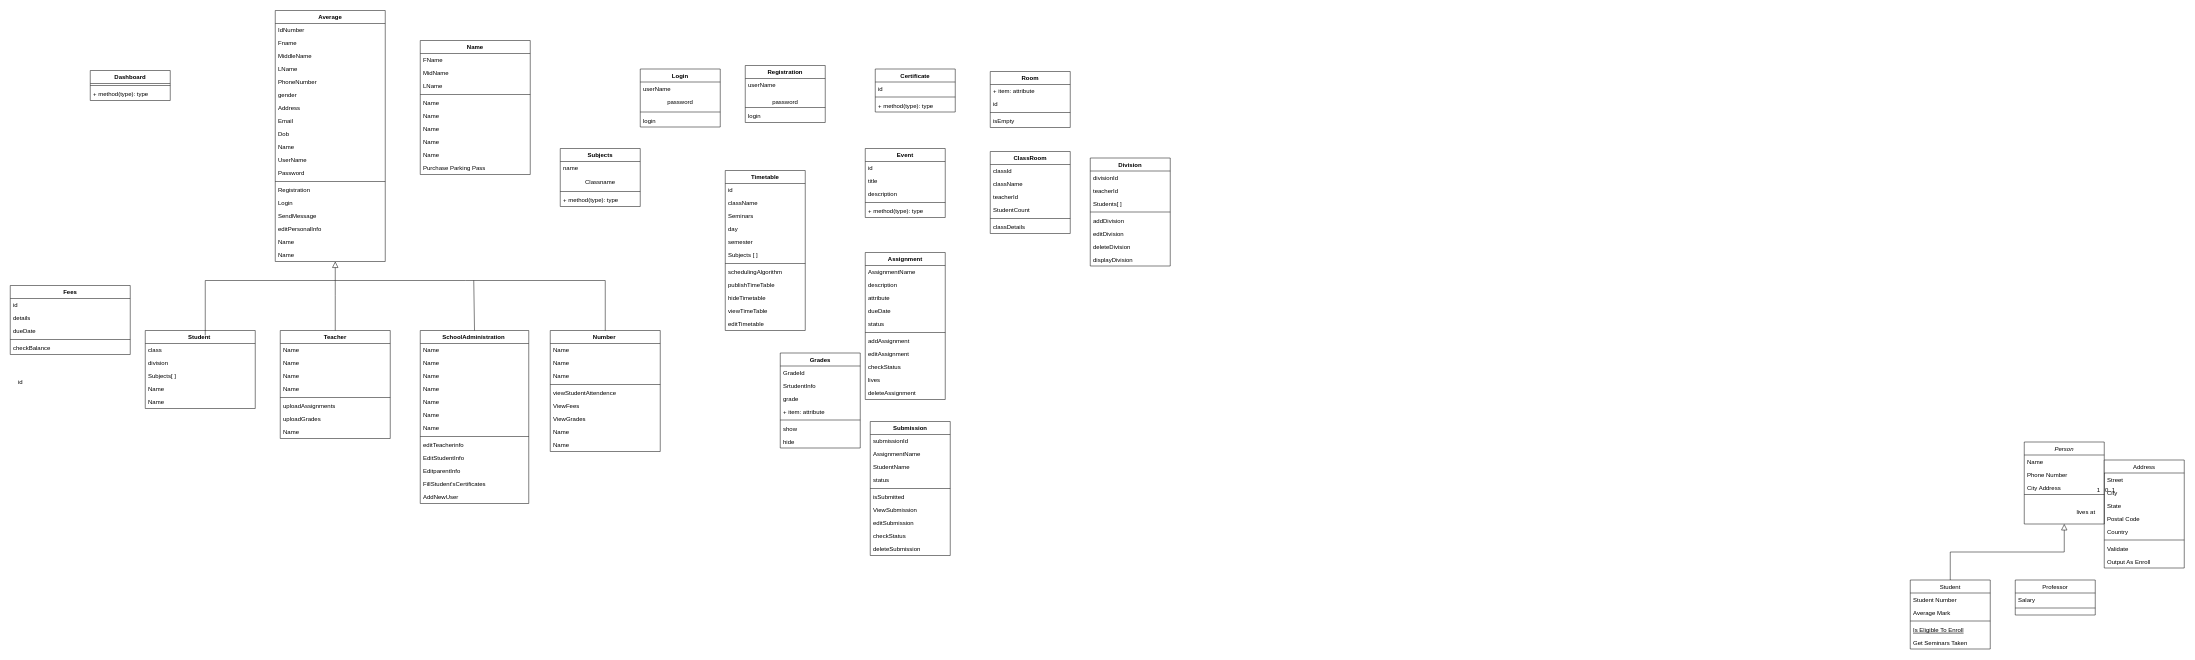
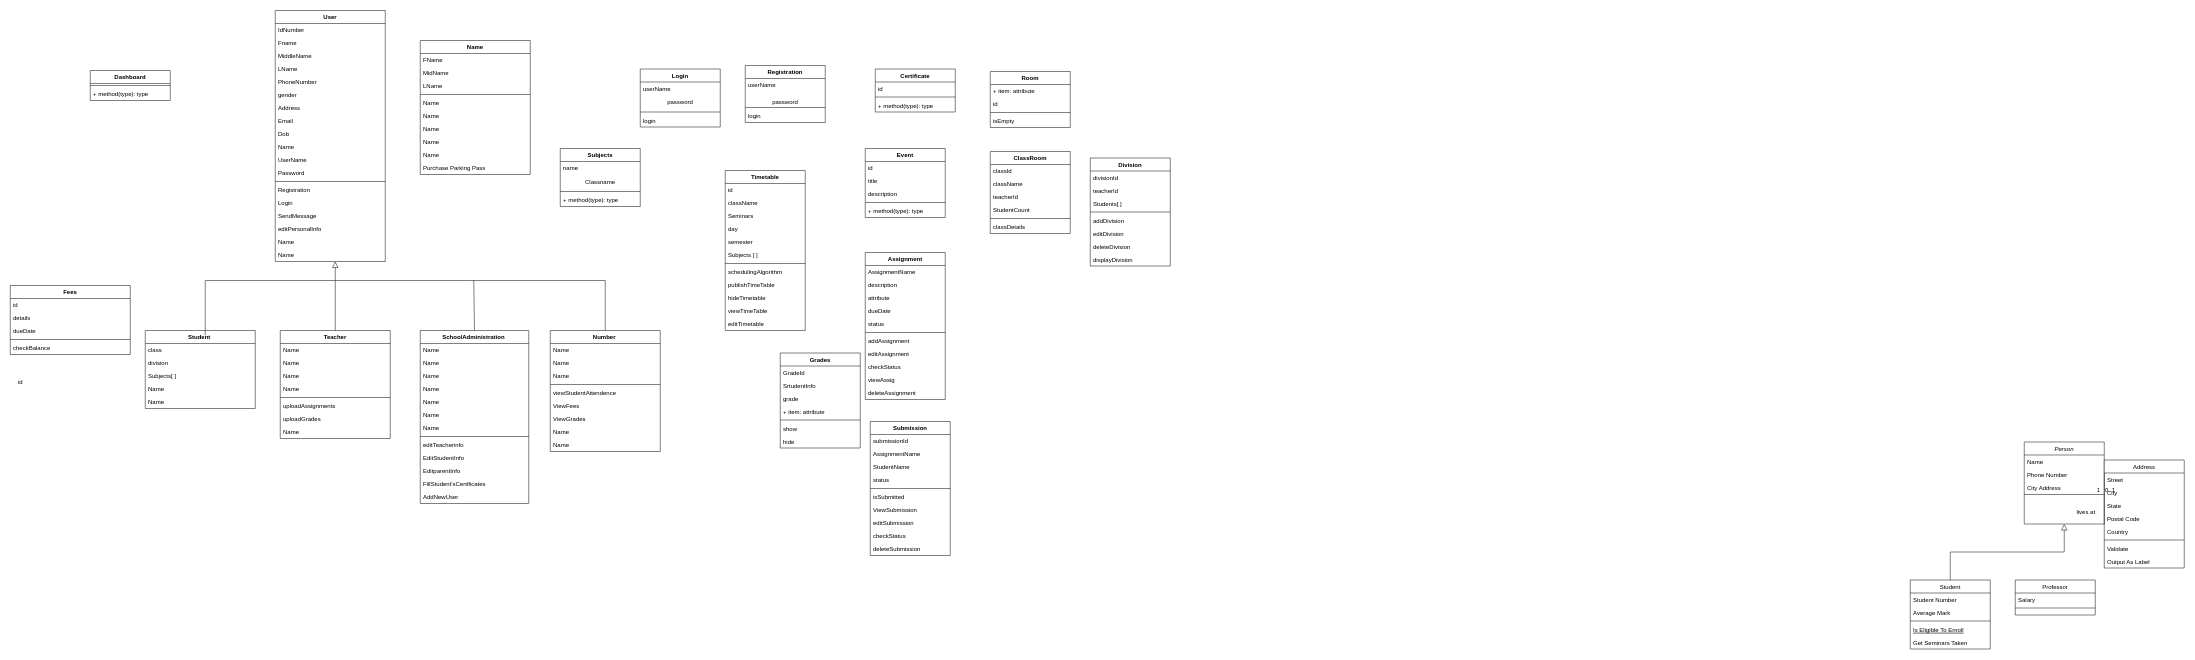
node "Average": label "Average" -> "User"
node "lives": label "lives" -> "viewAssig"
node "Output As Enroll": label "Output As Enroll" -> "Output As Label"
